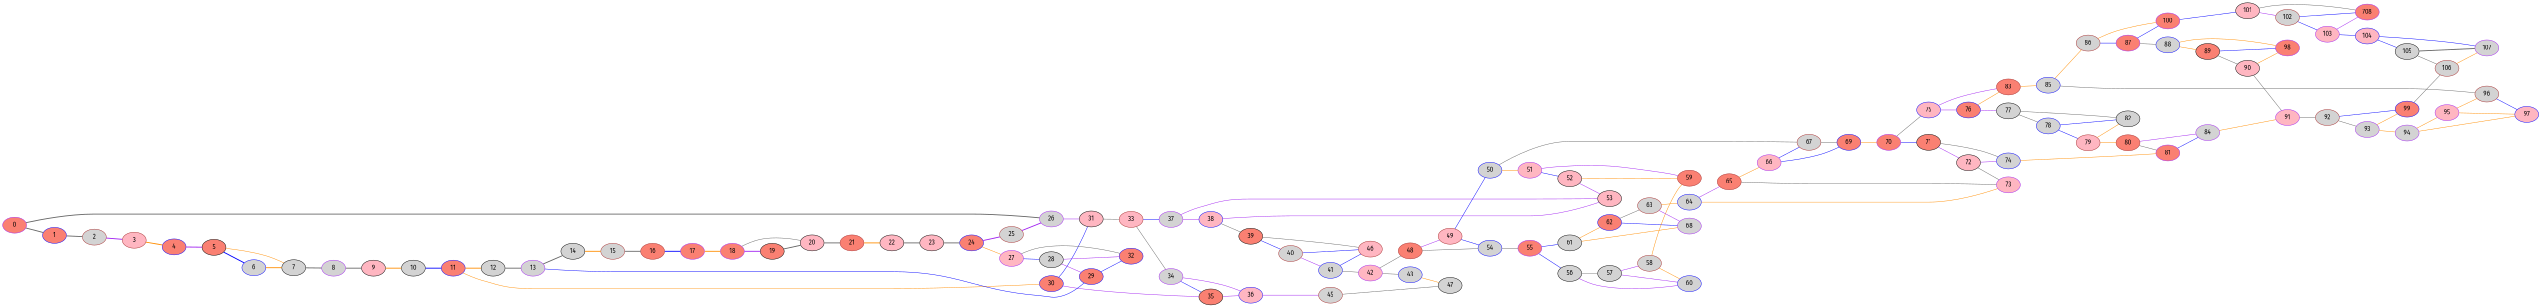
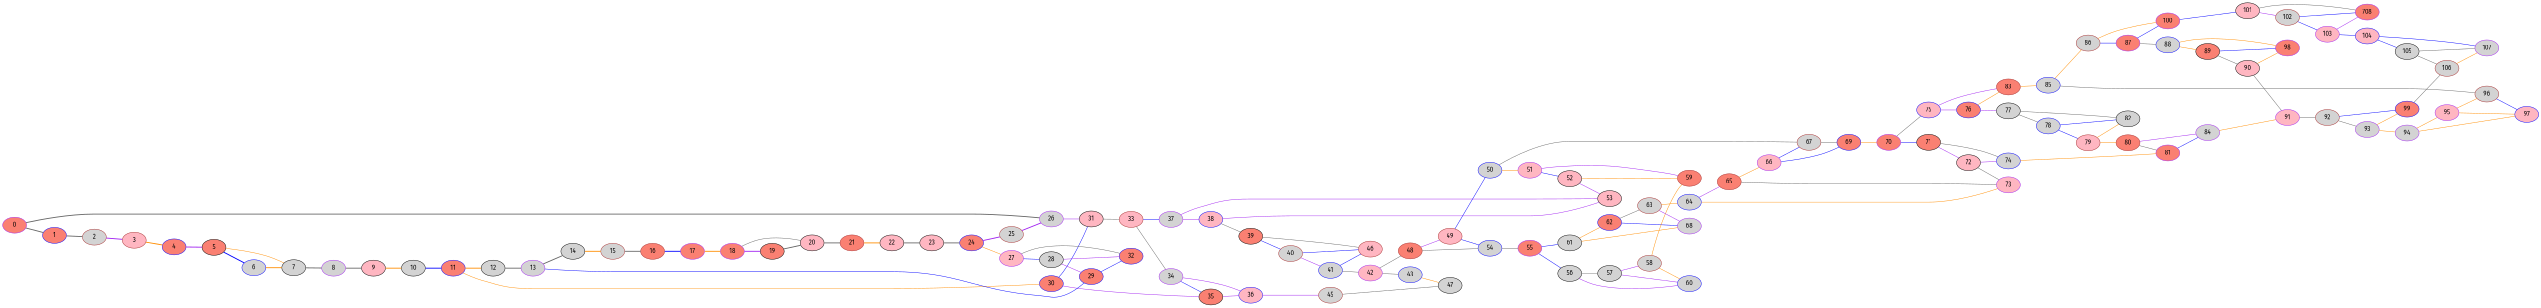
edge "107" -- "105": style bold -> solid
